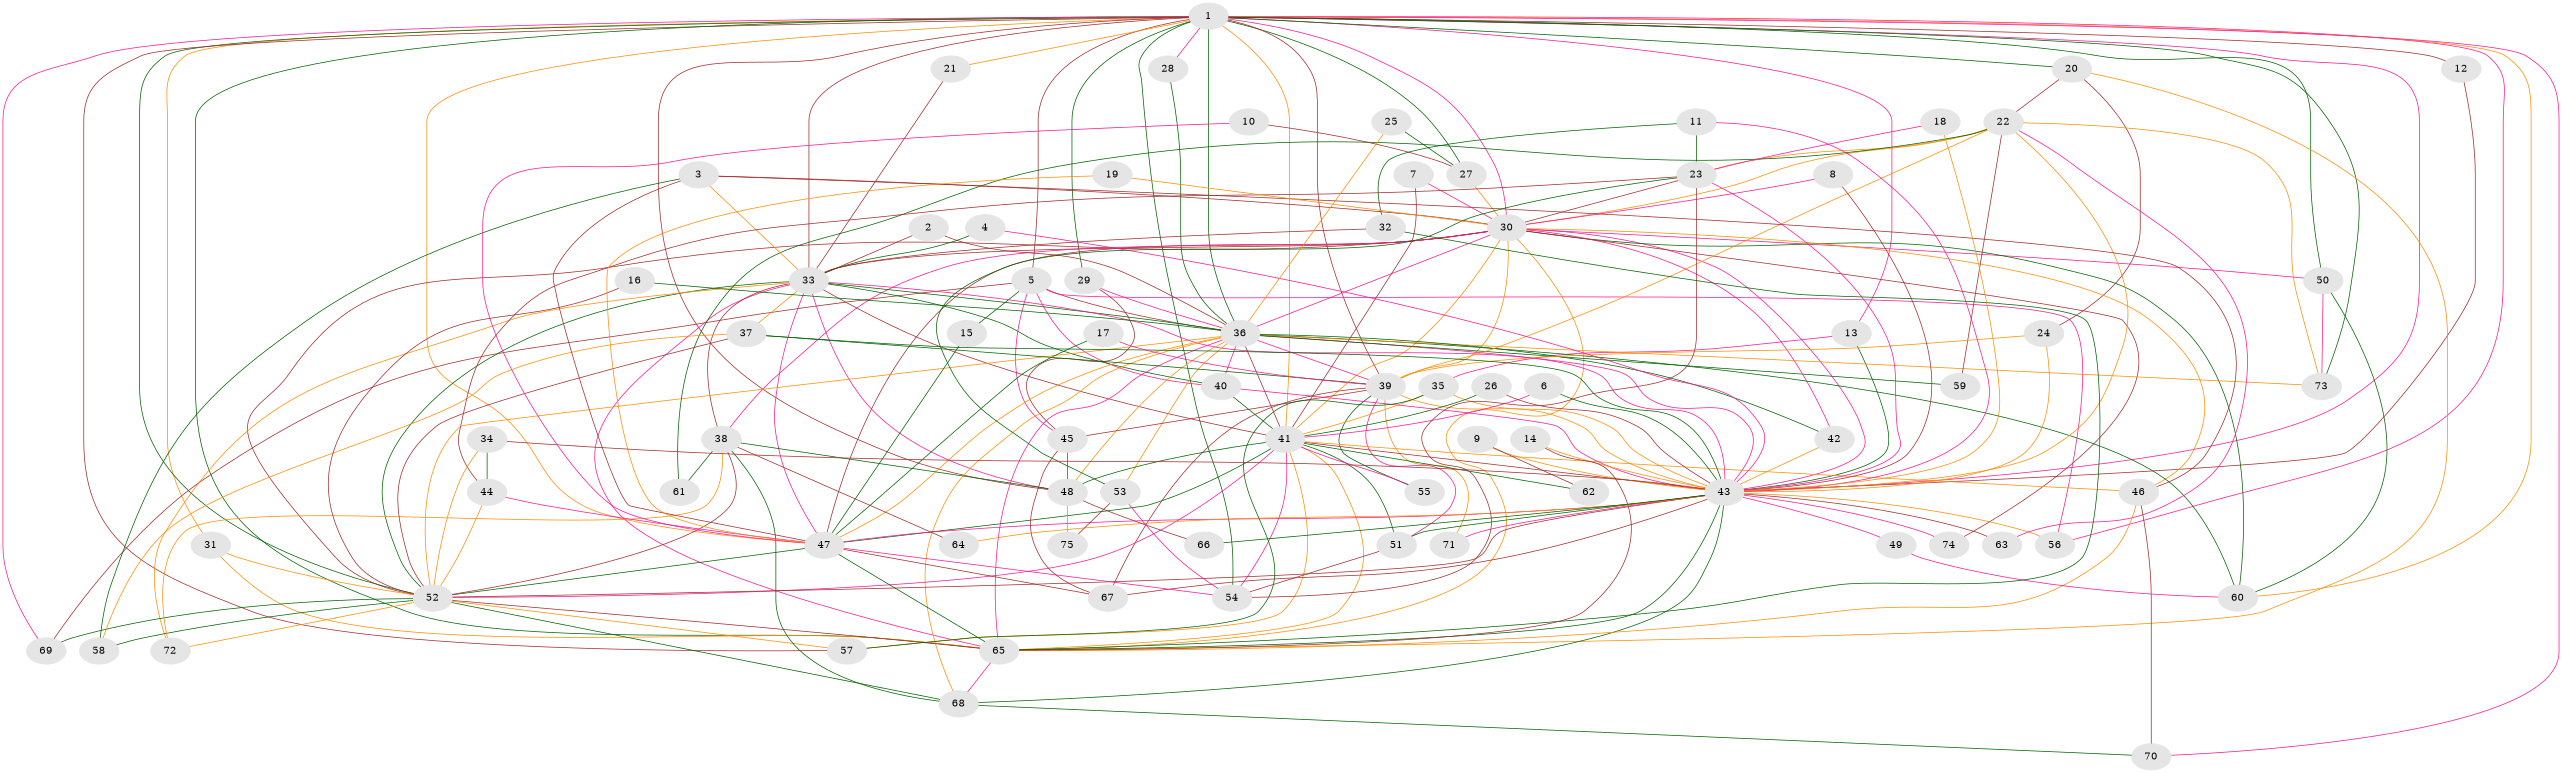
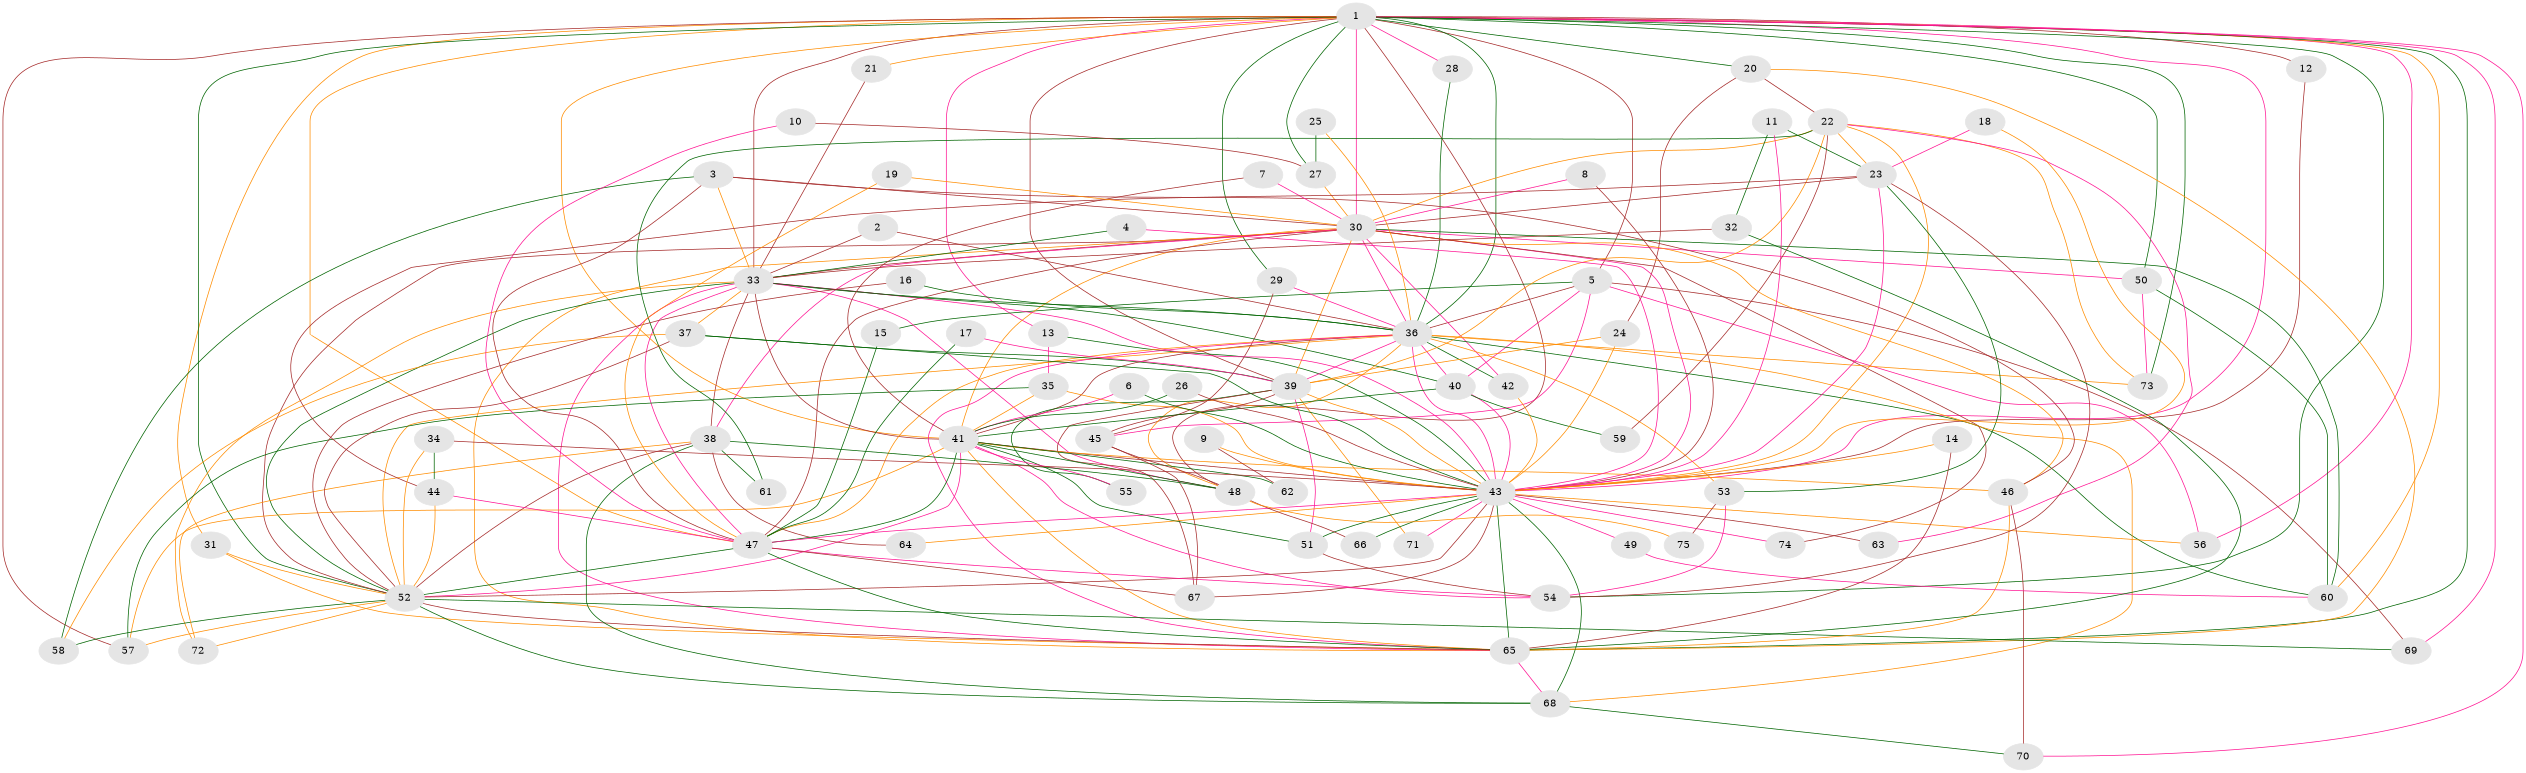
edge "36" -- "59": now "40" -- "59"
